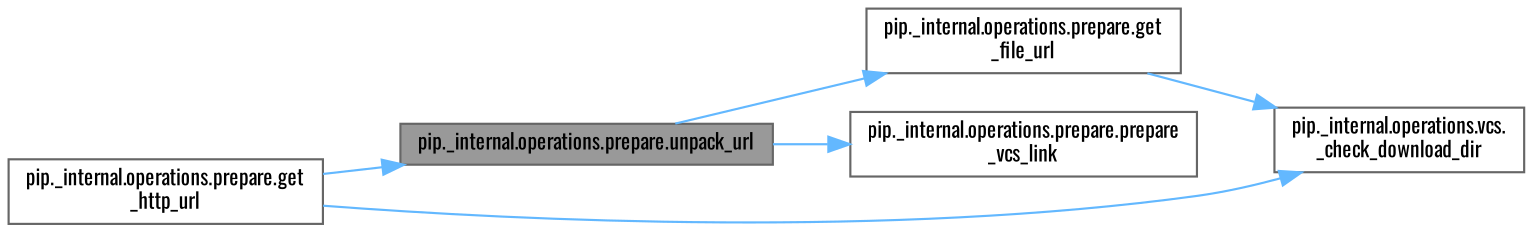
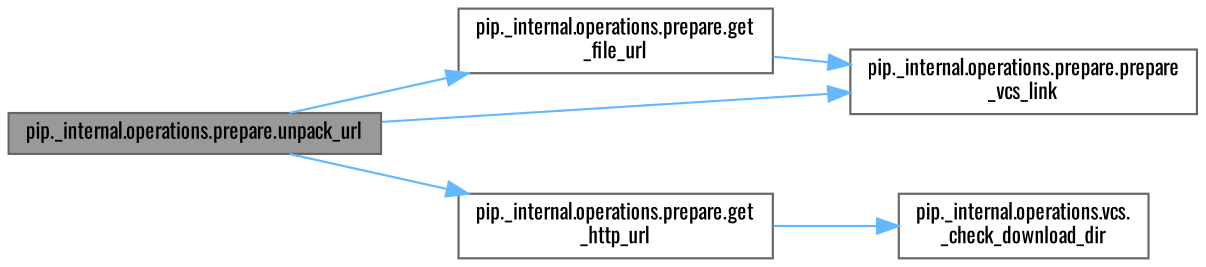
edge "pip._internal.operations.prepare.get _file_url" -> "pip._internal.operations.vcs. _check_download_dir": now "pip._internal.operations.prepare.get _file_url" -> "pip._internal.operations.prepare.prepare _vcs_link"
edge "pip._internal.operations.prepare.get _http_url" -> "pip._internal.operations.prepare.unpack_url": reversed
